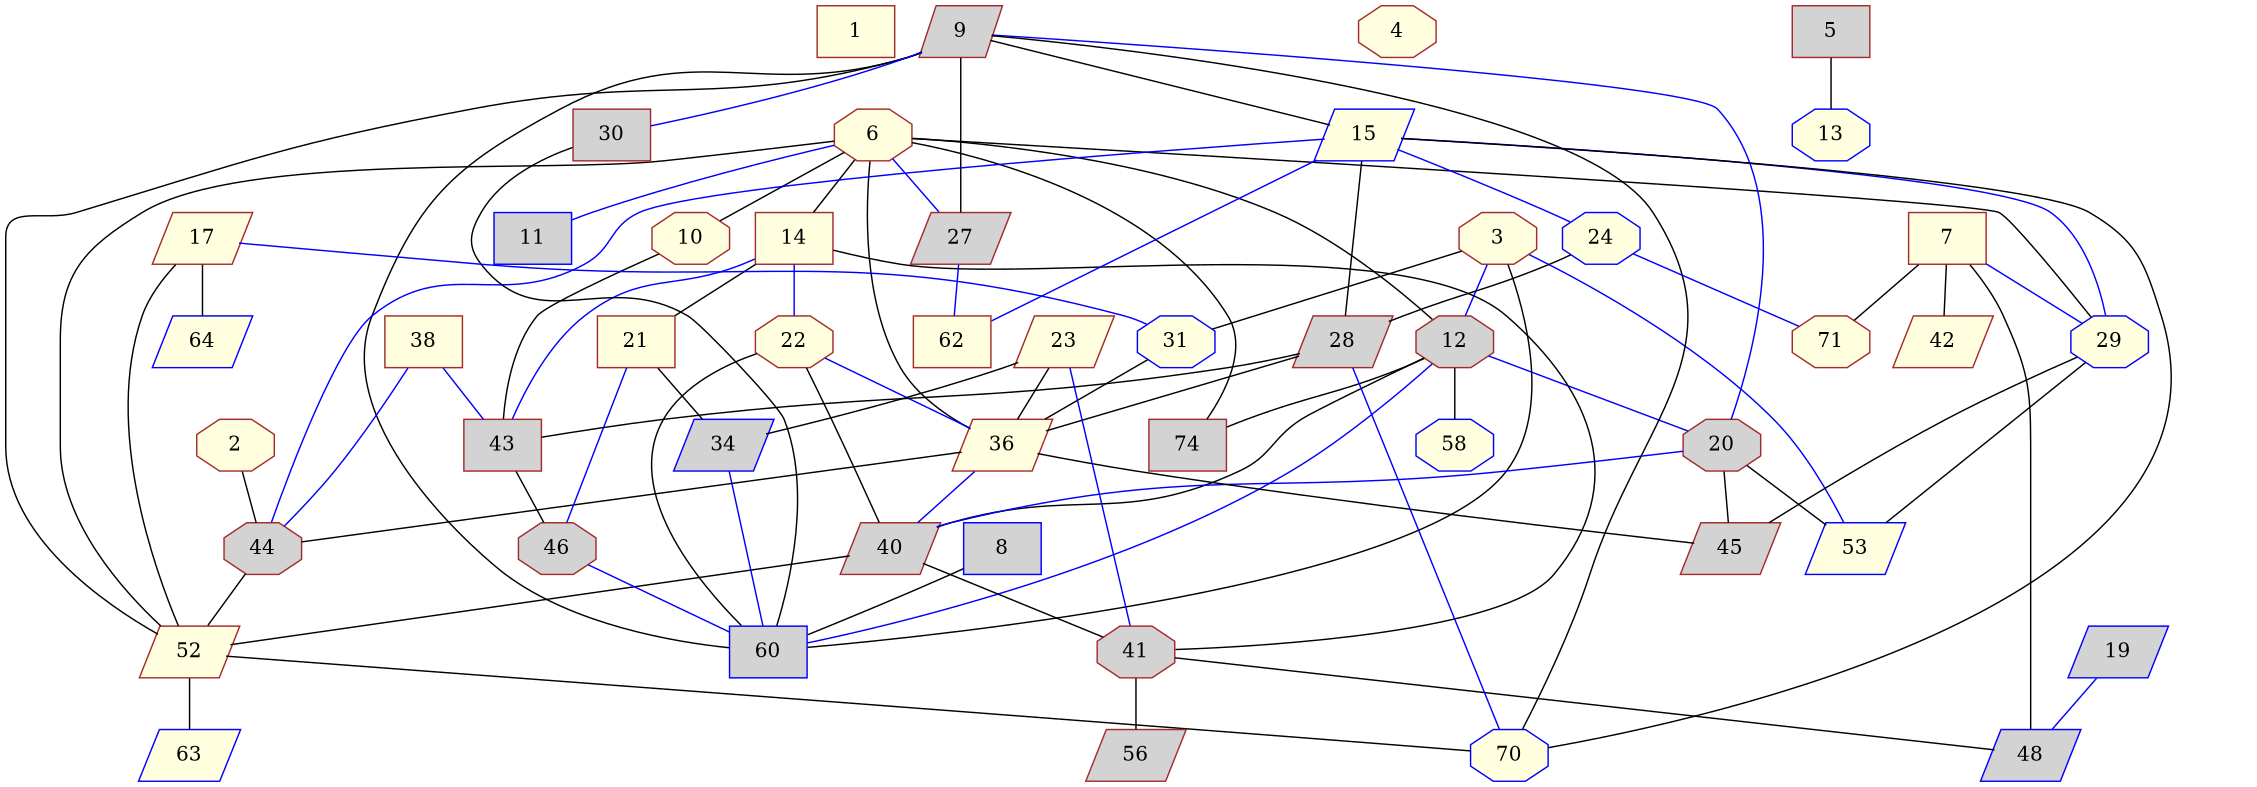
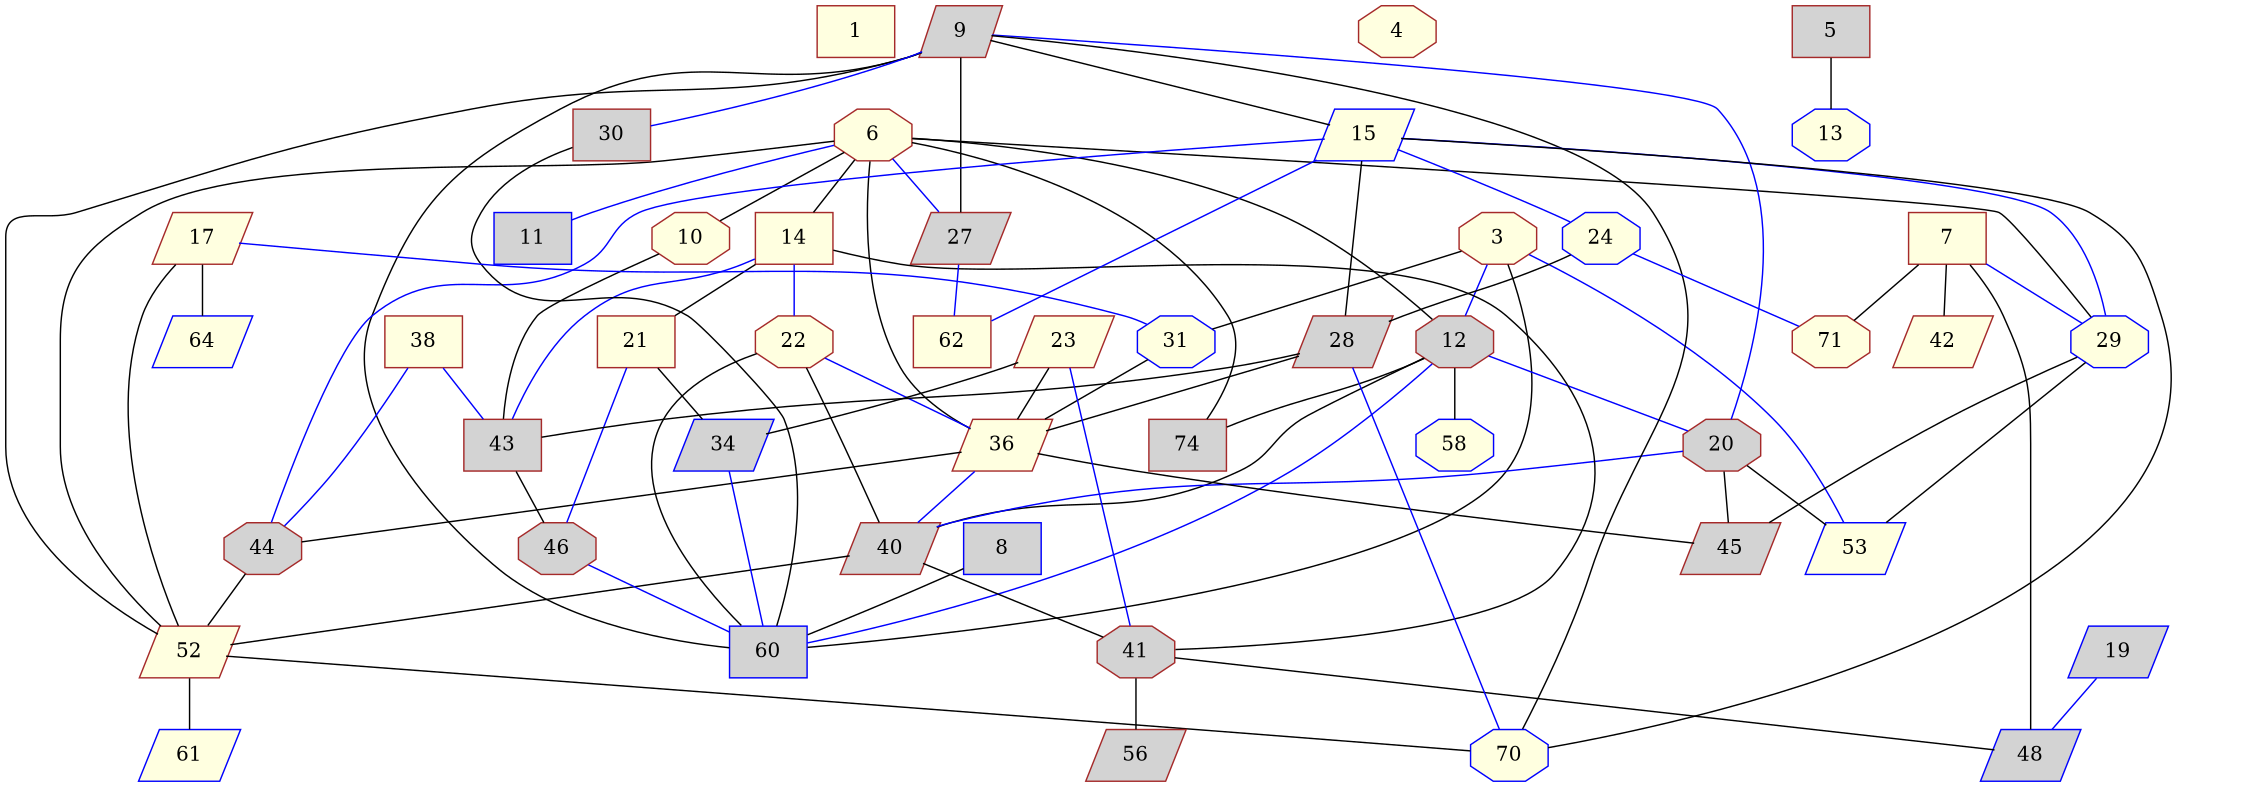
node "2": removed
node "63": label "63" -> "61"
